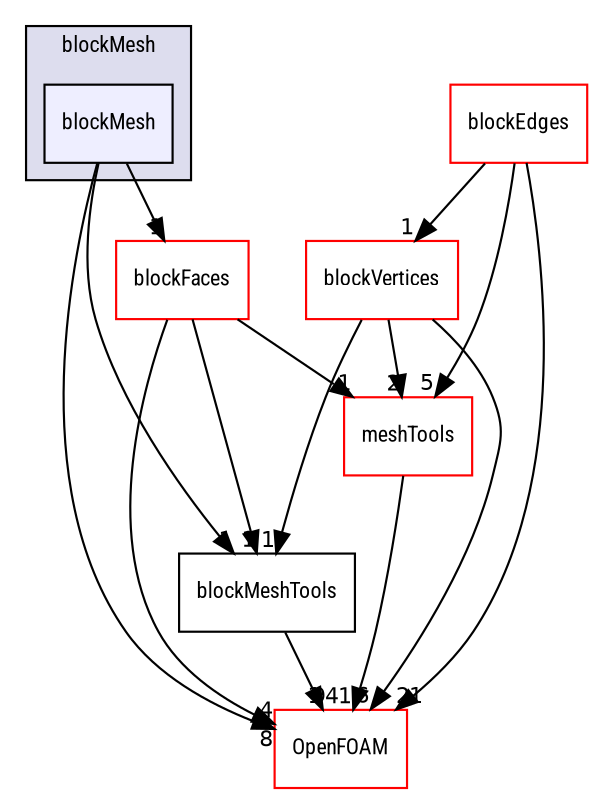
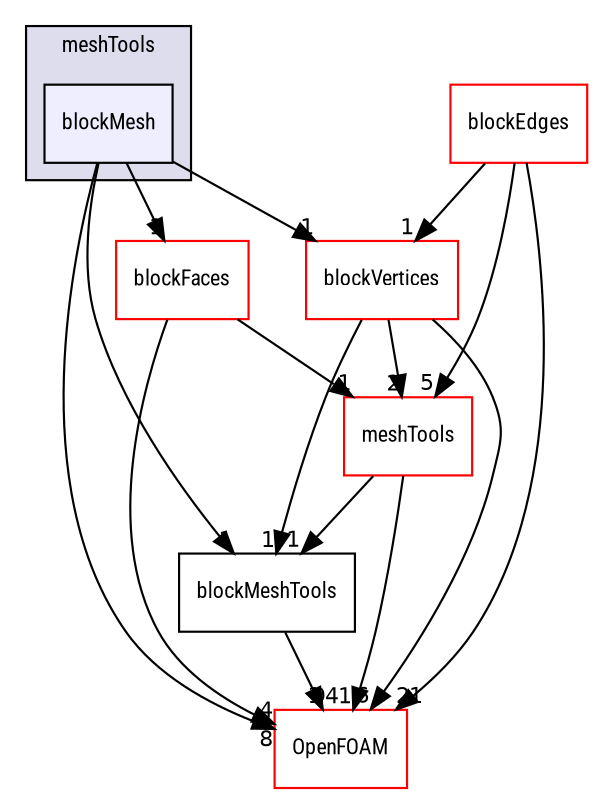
cluster "blockMesh": label "blockMesh" -> "meshTools"
edge "blockMesh" -> "blockVertices": added
edge "blockFaces" -> "blockMeshTools": now "meshTools" -> "blockMeshTools"
